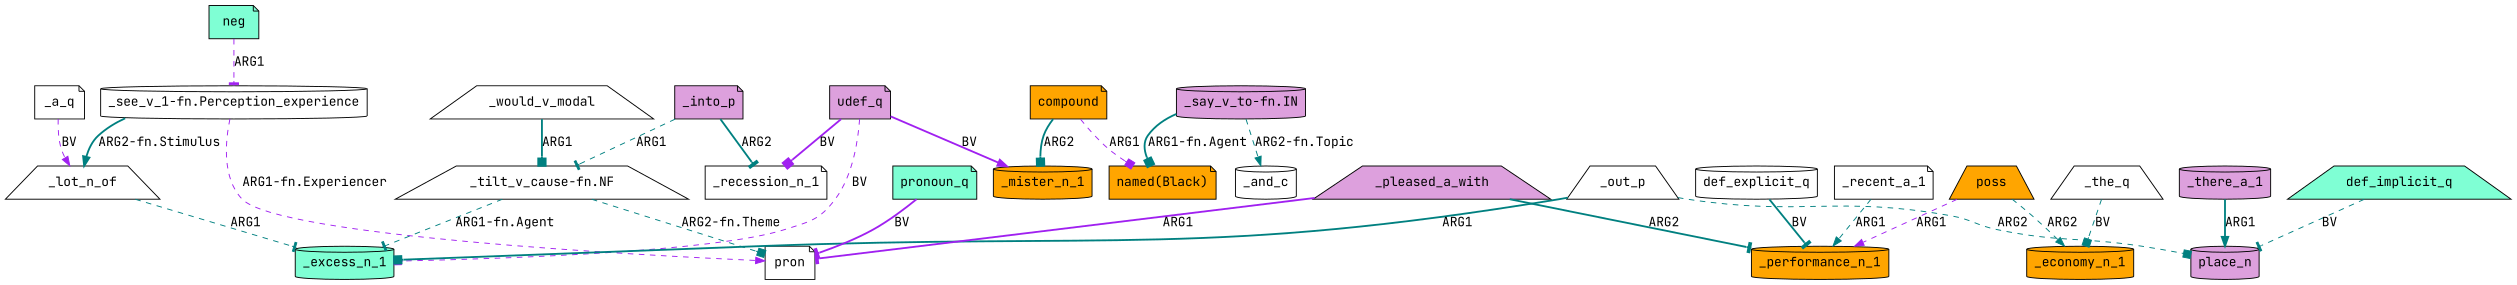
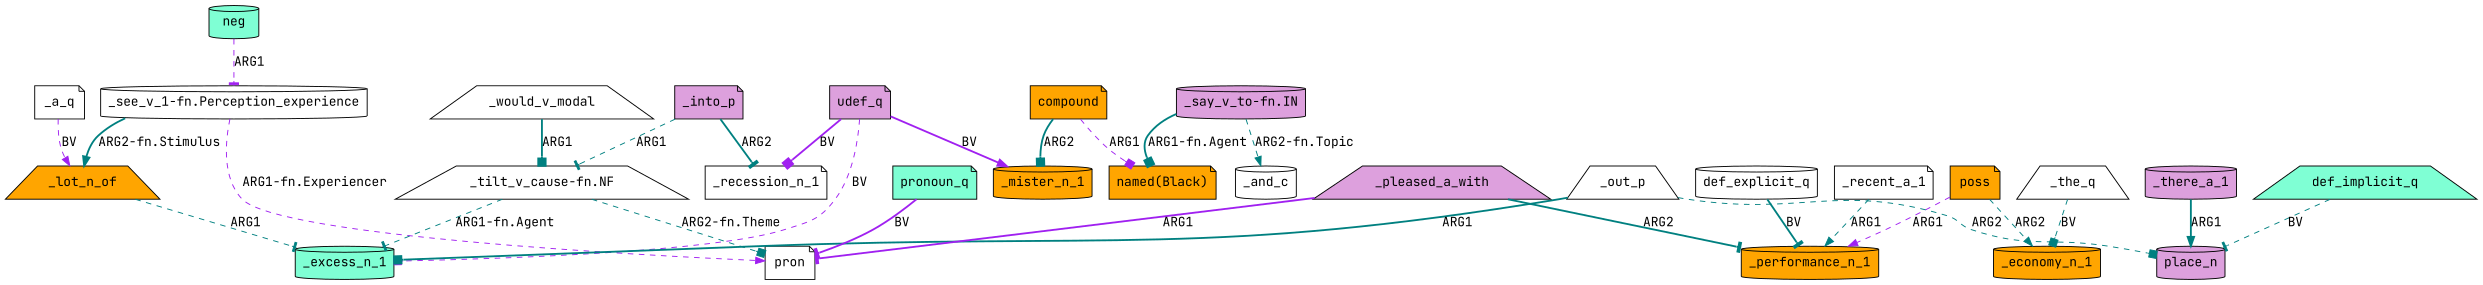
node "neg": shape note -> cylinder
node "_lot_n_of": fillcolor white -> orange
node "poss": shape trapezium -> note
